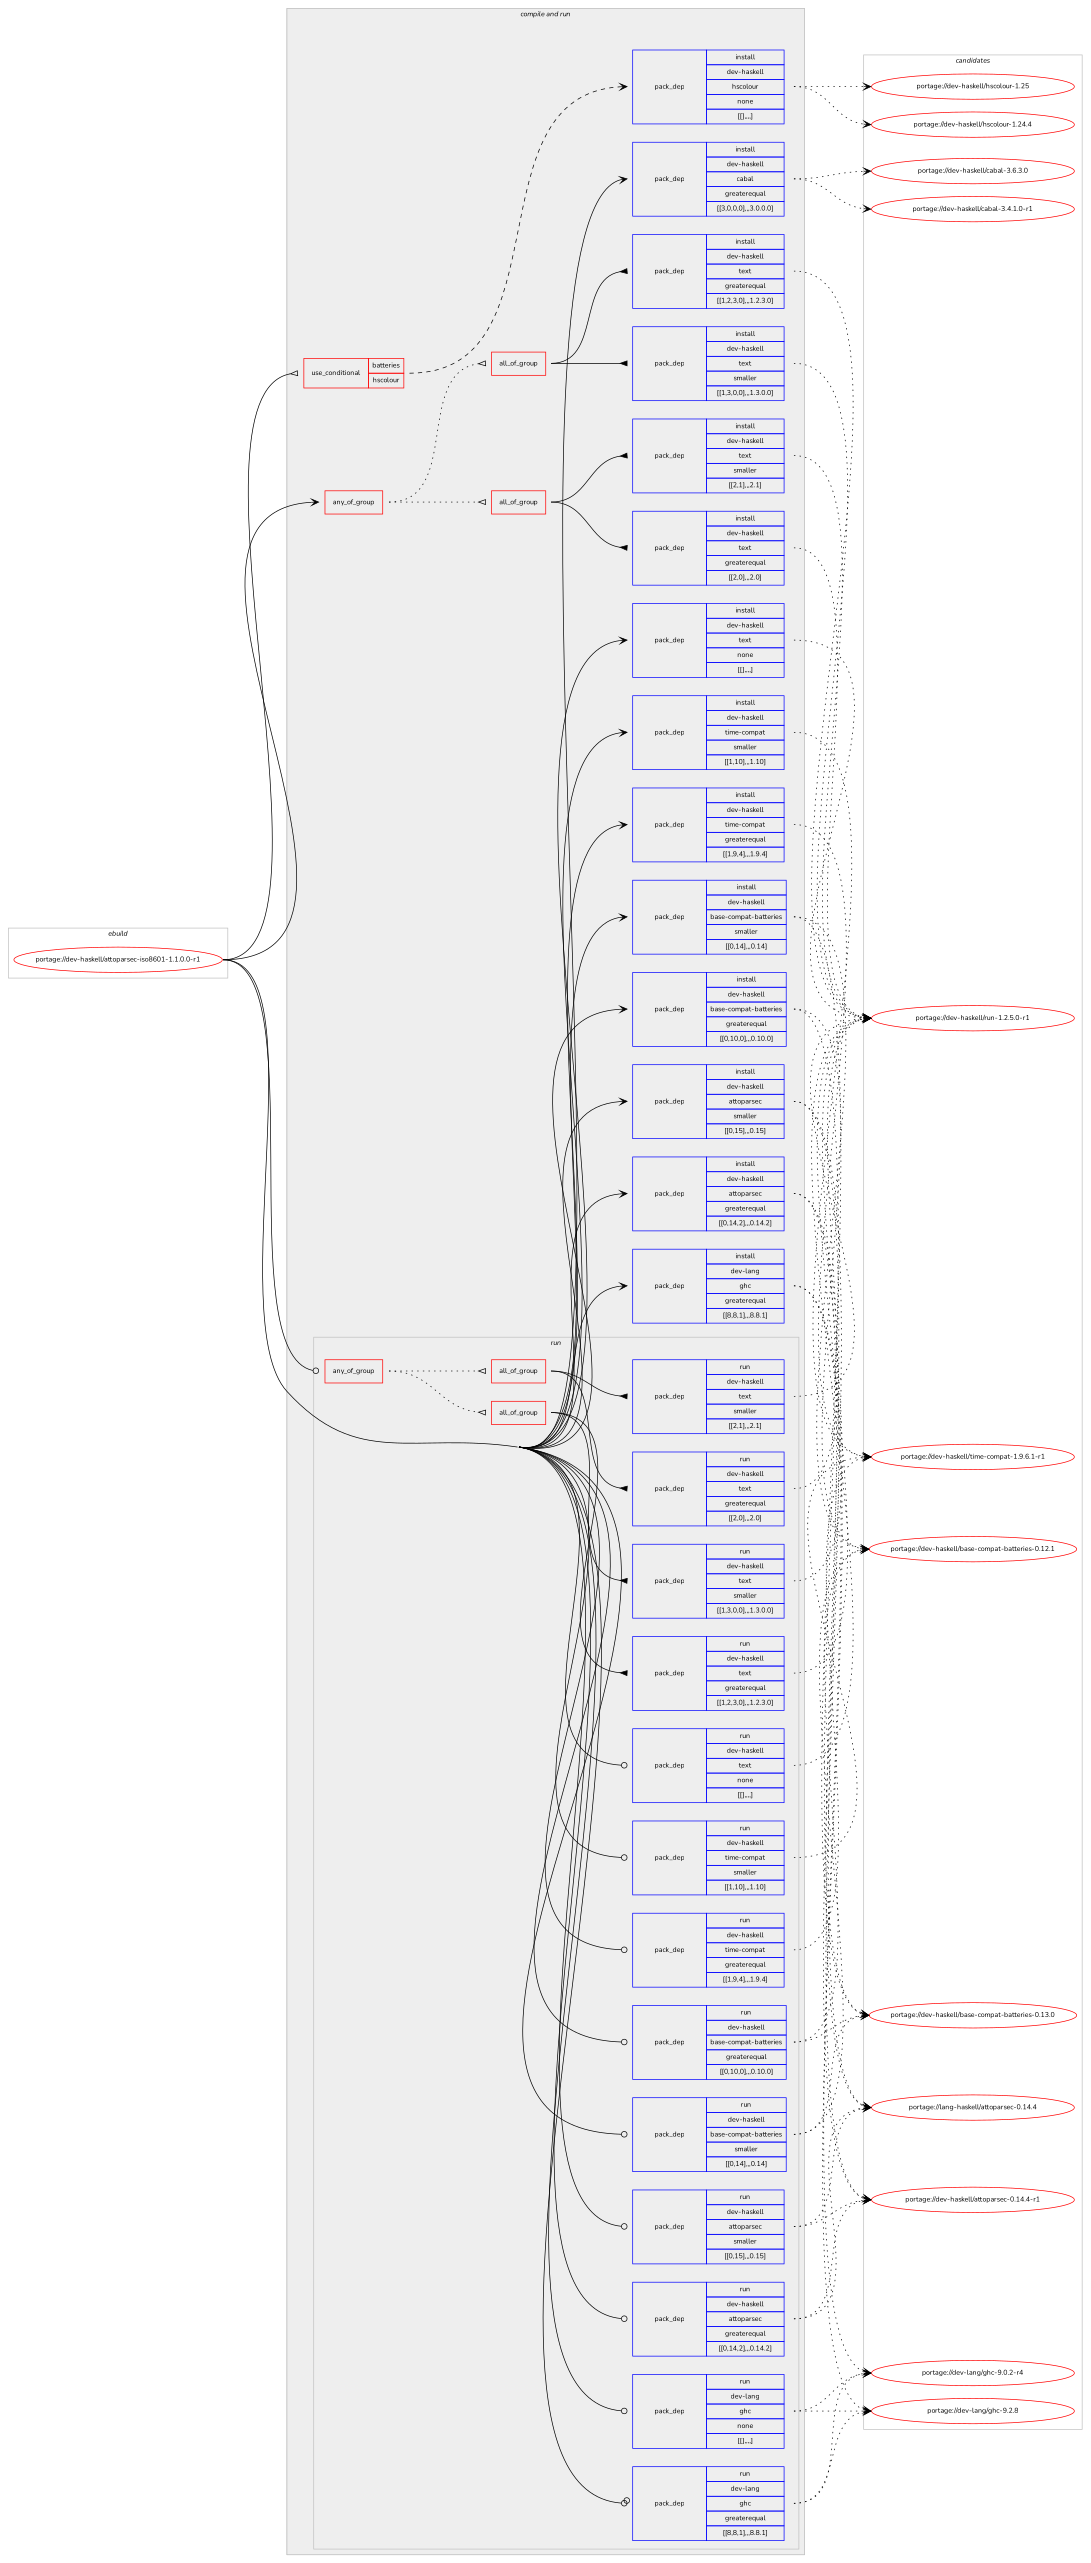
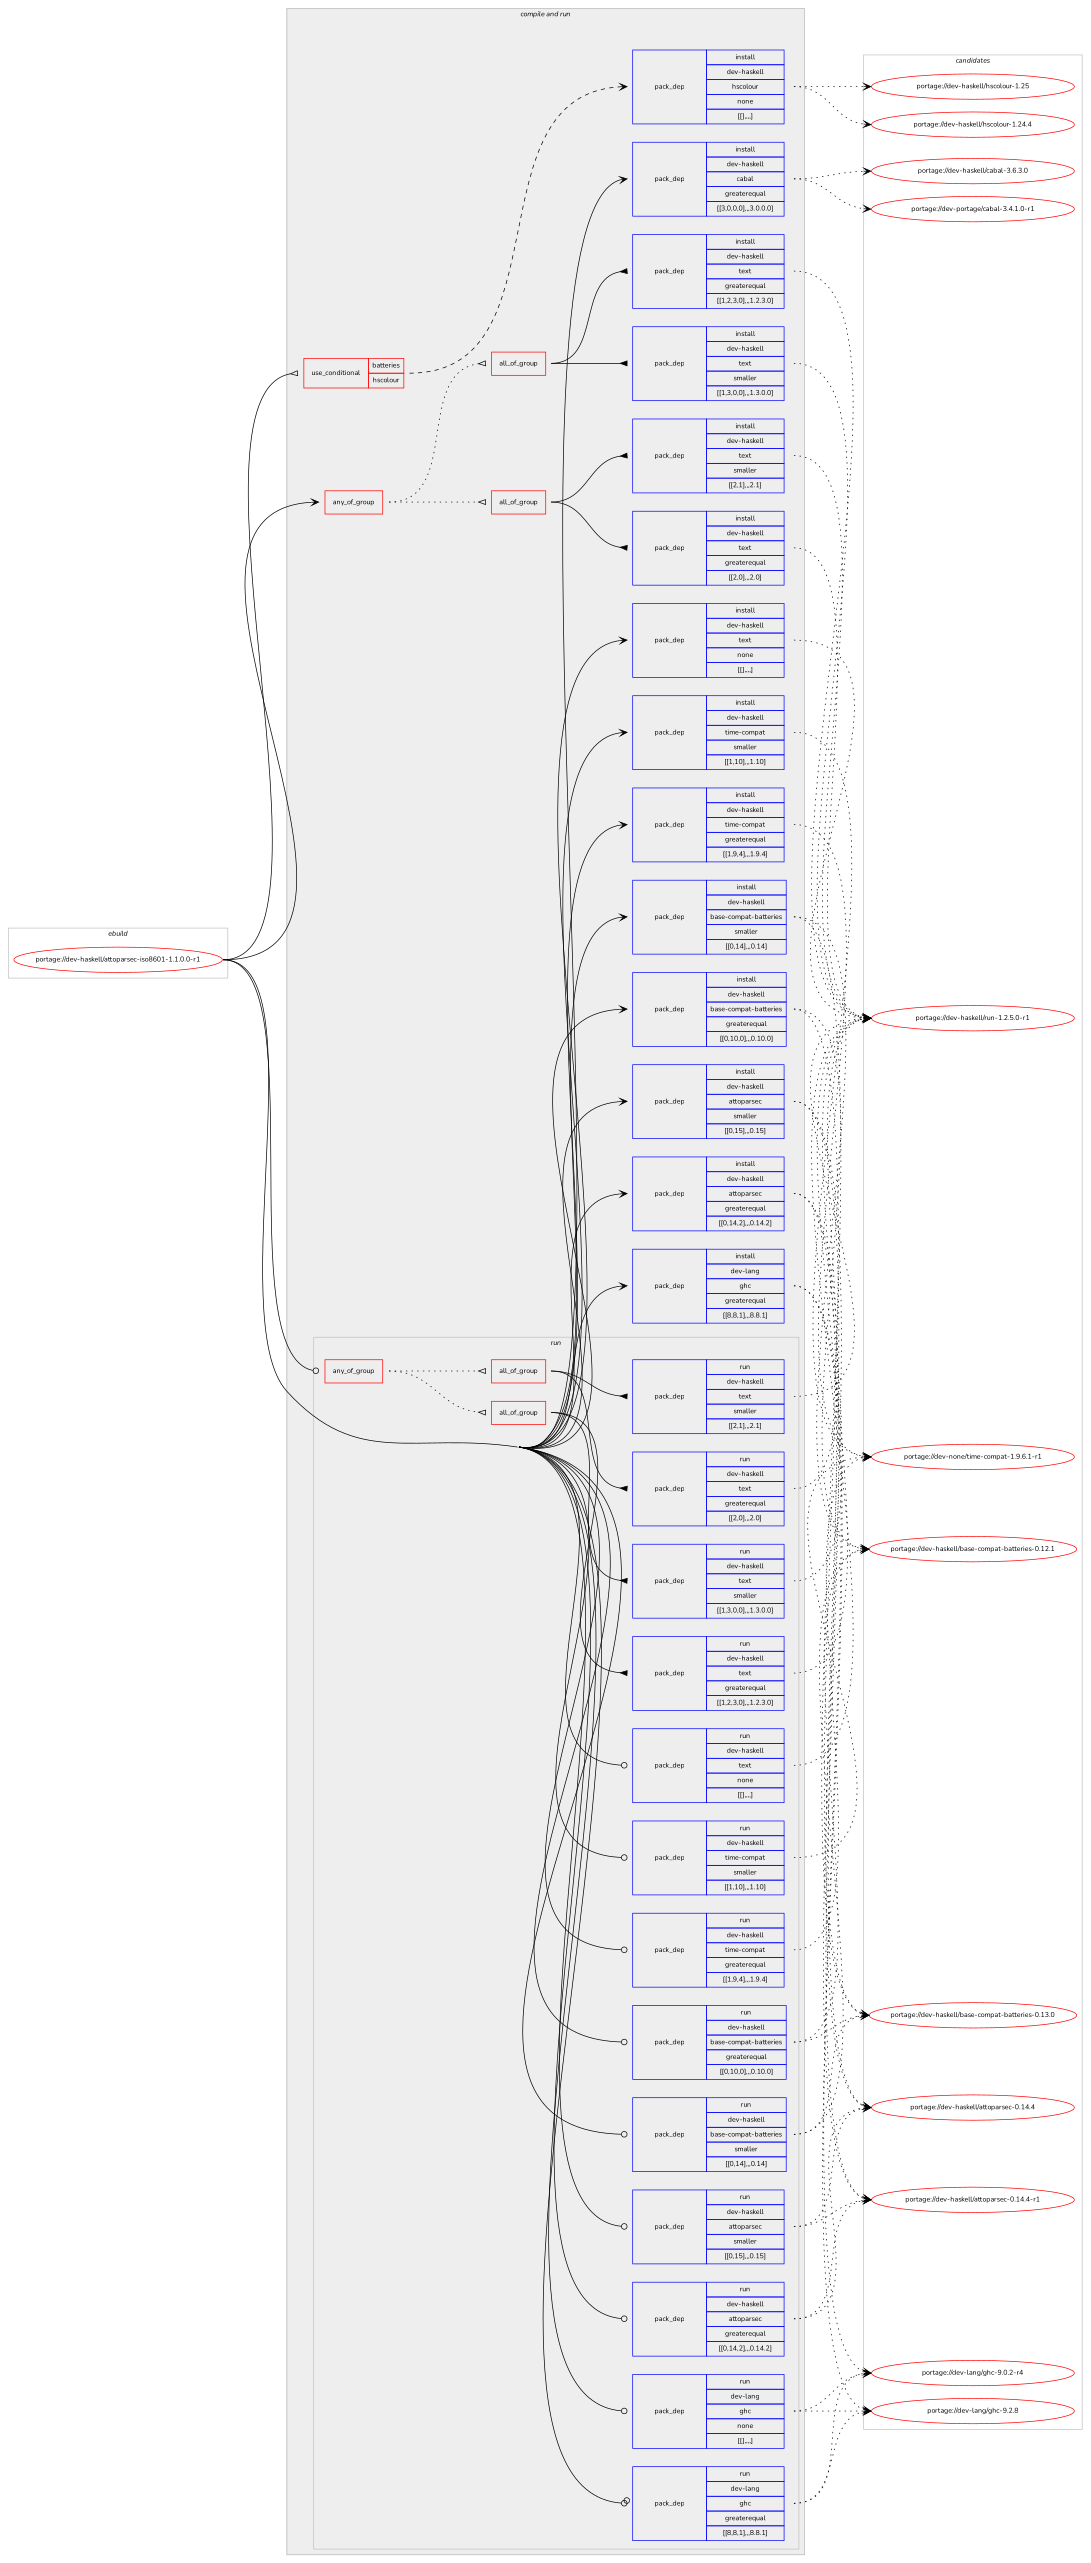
node "portage://dev-haskell/cabal-3.4.1.0-r1": label "portage://dev-haskell/cabal-3.4.1.0-r1" -> "portage://dev-portage/cabal-3.4.1.0-r1"
node "portage://dev-haskell/time-compat-1.9.6.1-r1": label "portage://dev-haskell/time-compat-1.9.6.1-r1" -> "portage://dev-none/time-compat-1.9.6.1-r1"
node "portage://lang-haskell/attoparsec-0.14.4": label "portage://lang-haskell/attoparsec-0.14.4" -> "portage://dev-haskell/attoparsec-0.14.4"
